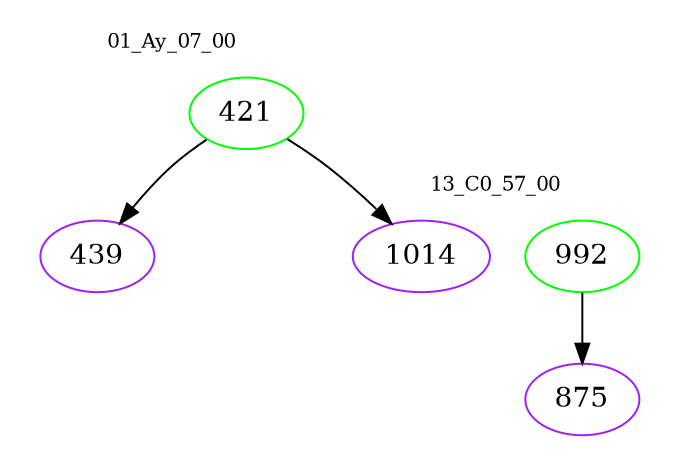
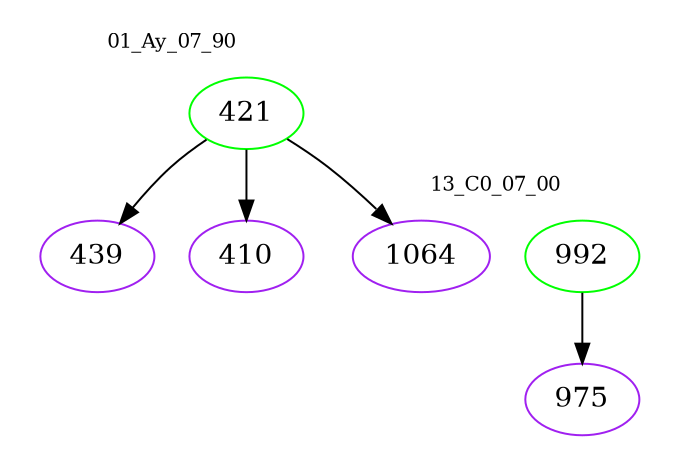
cluster "01_Ay_07_00": label "01_Ay_07_00" -> "01_Ay_07_90"
cluster "13_C0_57_00": label "13_C0_57_00" -> "13_C0_07_00"
node "410": added
node "1014": label "1014" -> "1064"
node "875": label "875" -> "975"
